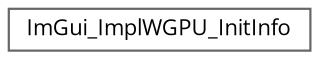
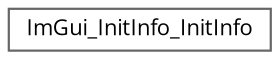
node "ImGui_ImplWGPU_InitInfo": label "ImGui_ImplWGPU_InitInfo" -> "ImGui_InitInfo_InitInfo"
